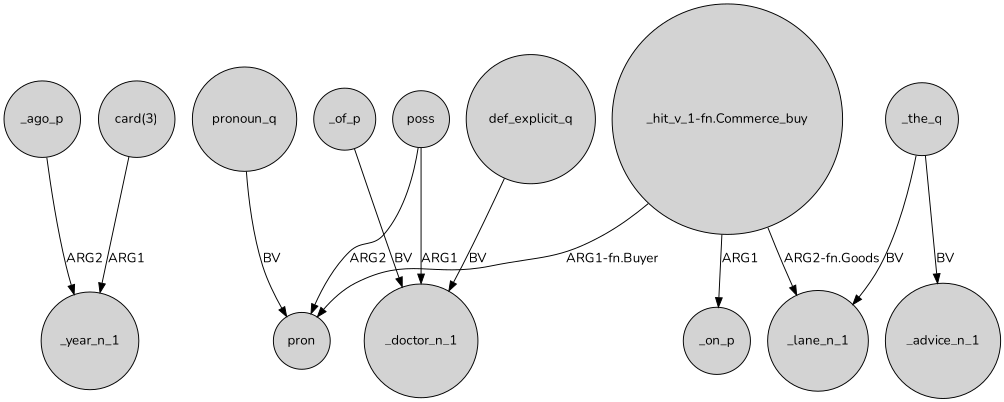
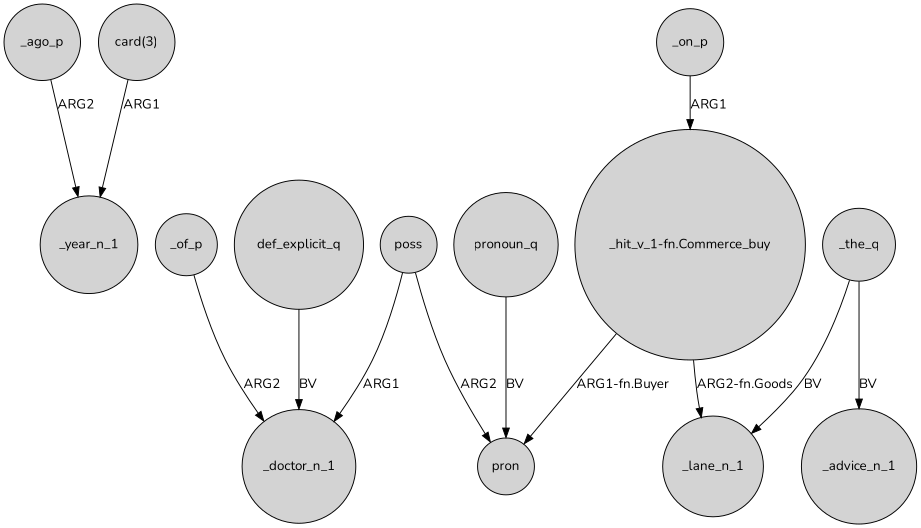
edge "_of_p" -> "_doctor_n_1": label "BV" -> "ARG2"
edge "_hit_v_1-fn.Commerce_buy" -> "_on_p": reversed
